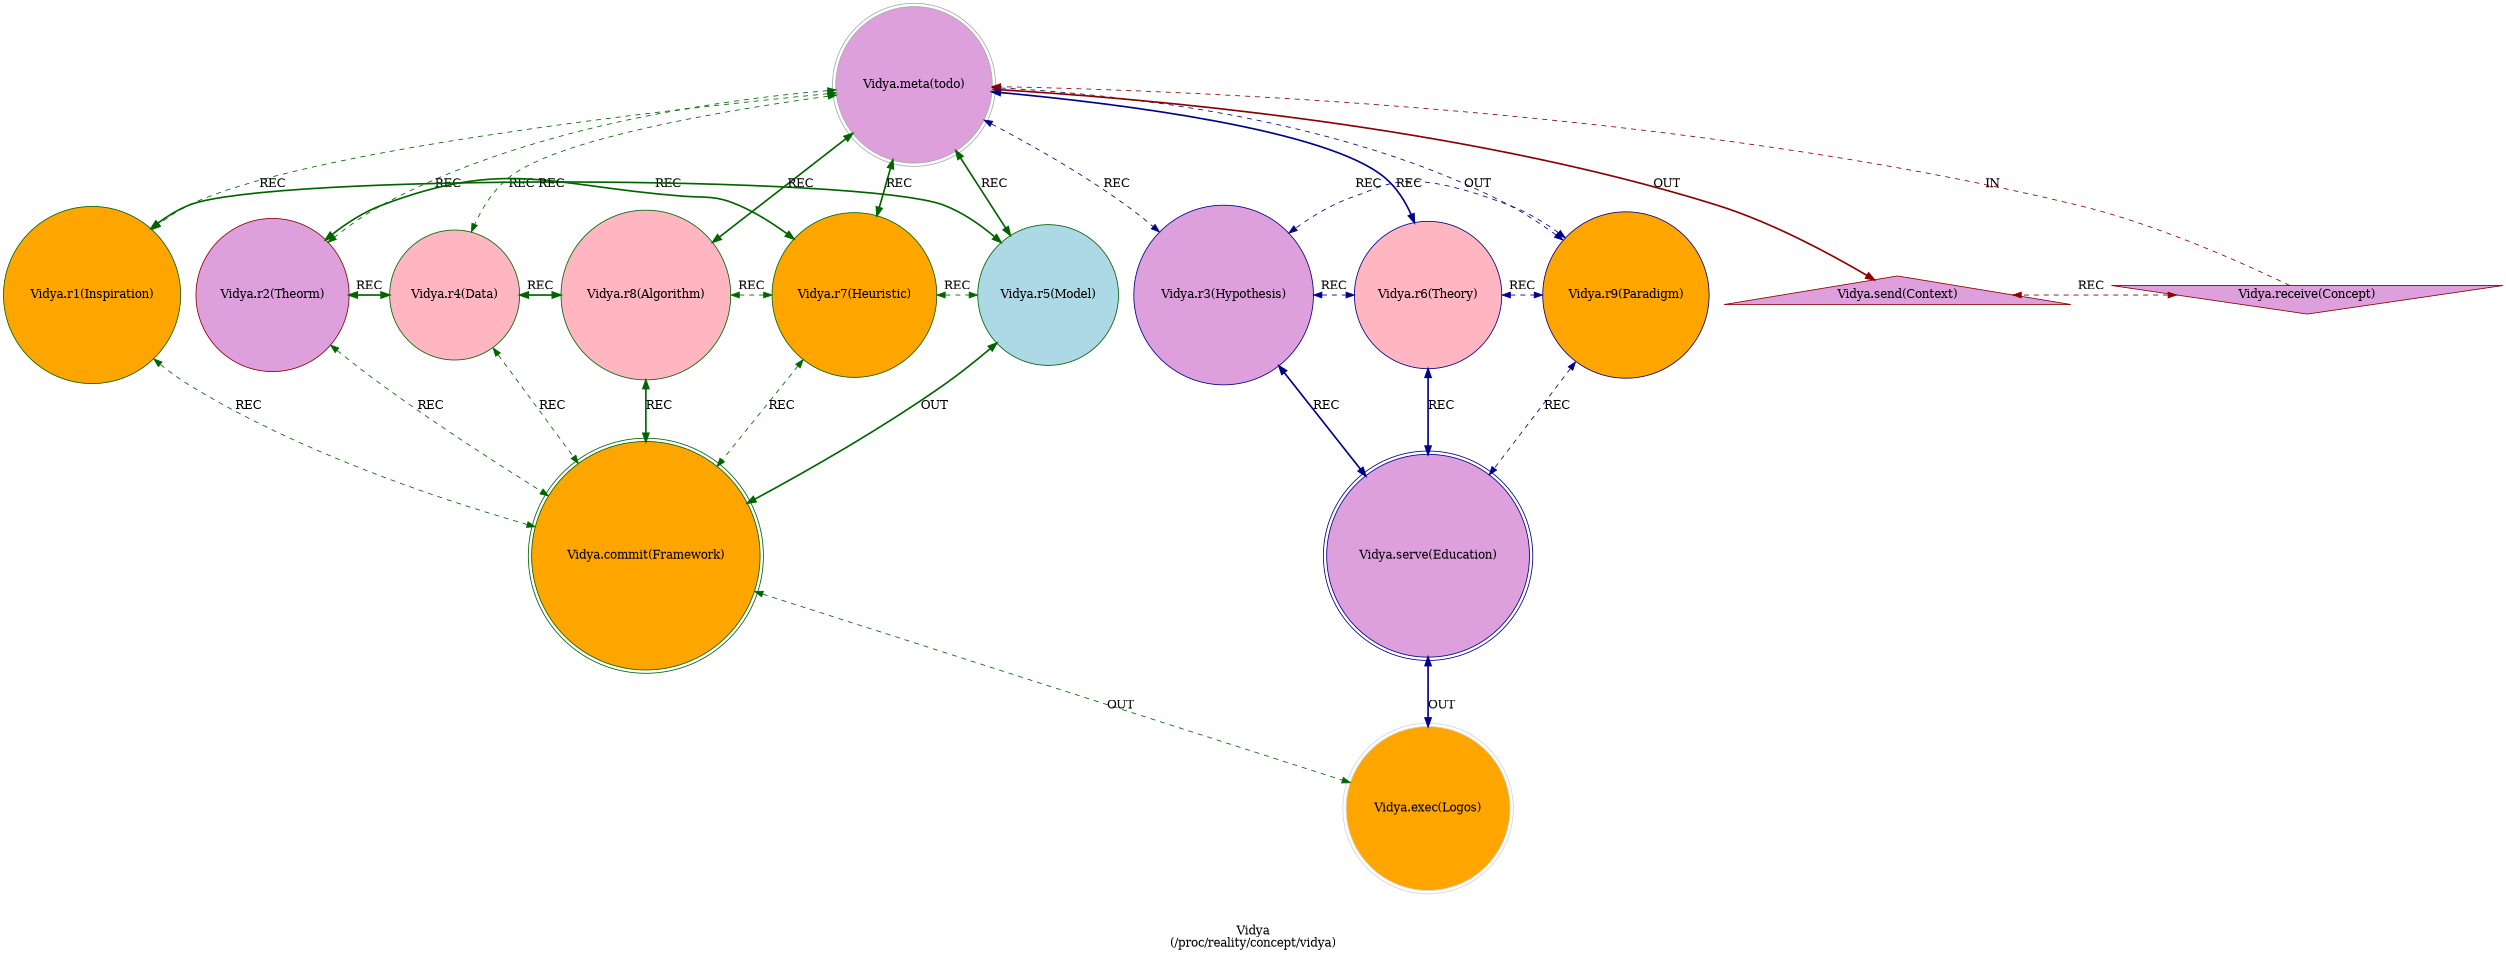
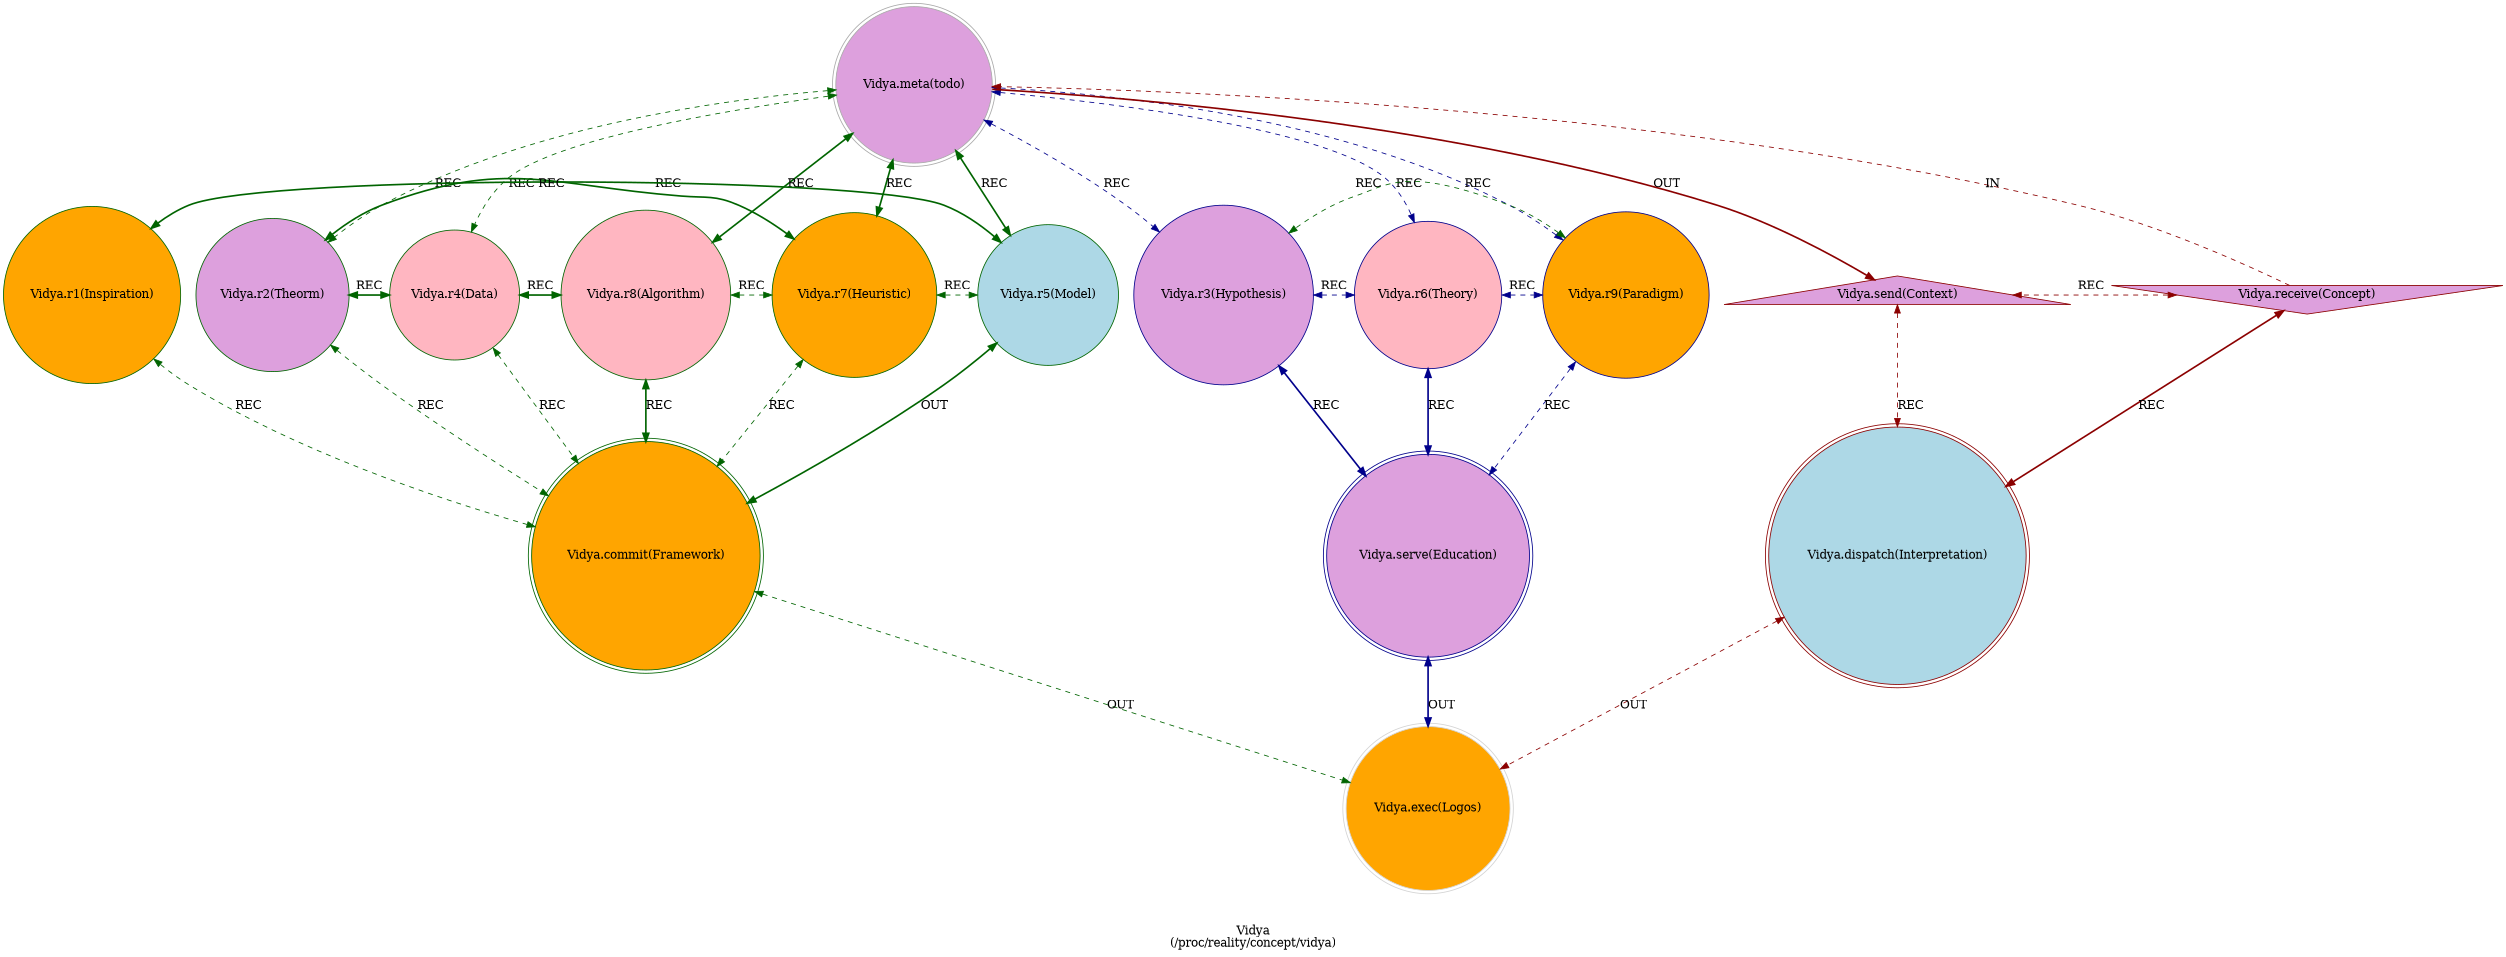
edge "Vidya.meta(todo)" -- "Vidya.r6(Theory)": style bold -> dashed
edge "Vidya.meta(todo)" -- "Vidya.r1(Inspiration)": removed, label "REC"
edge "Vidya.r3(Hypothesis)" -- "Vidya.r9(Paradigm)": color darkblue -> darkgreen
edge "Vidya.meta(todo)" -- "Vidya.r9(Paradigm)": label "OUT" -> "REC"
node "Vidya.r2(Theorm)": color darkred -> darkgreen
node "Vidya.dispatch(Interpretation)": added
